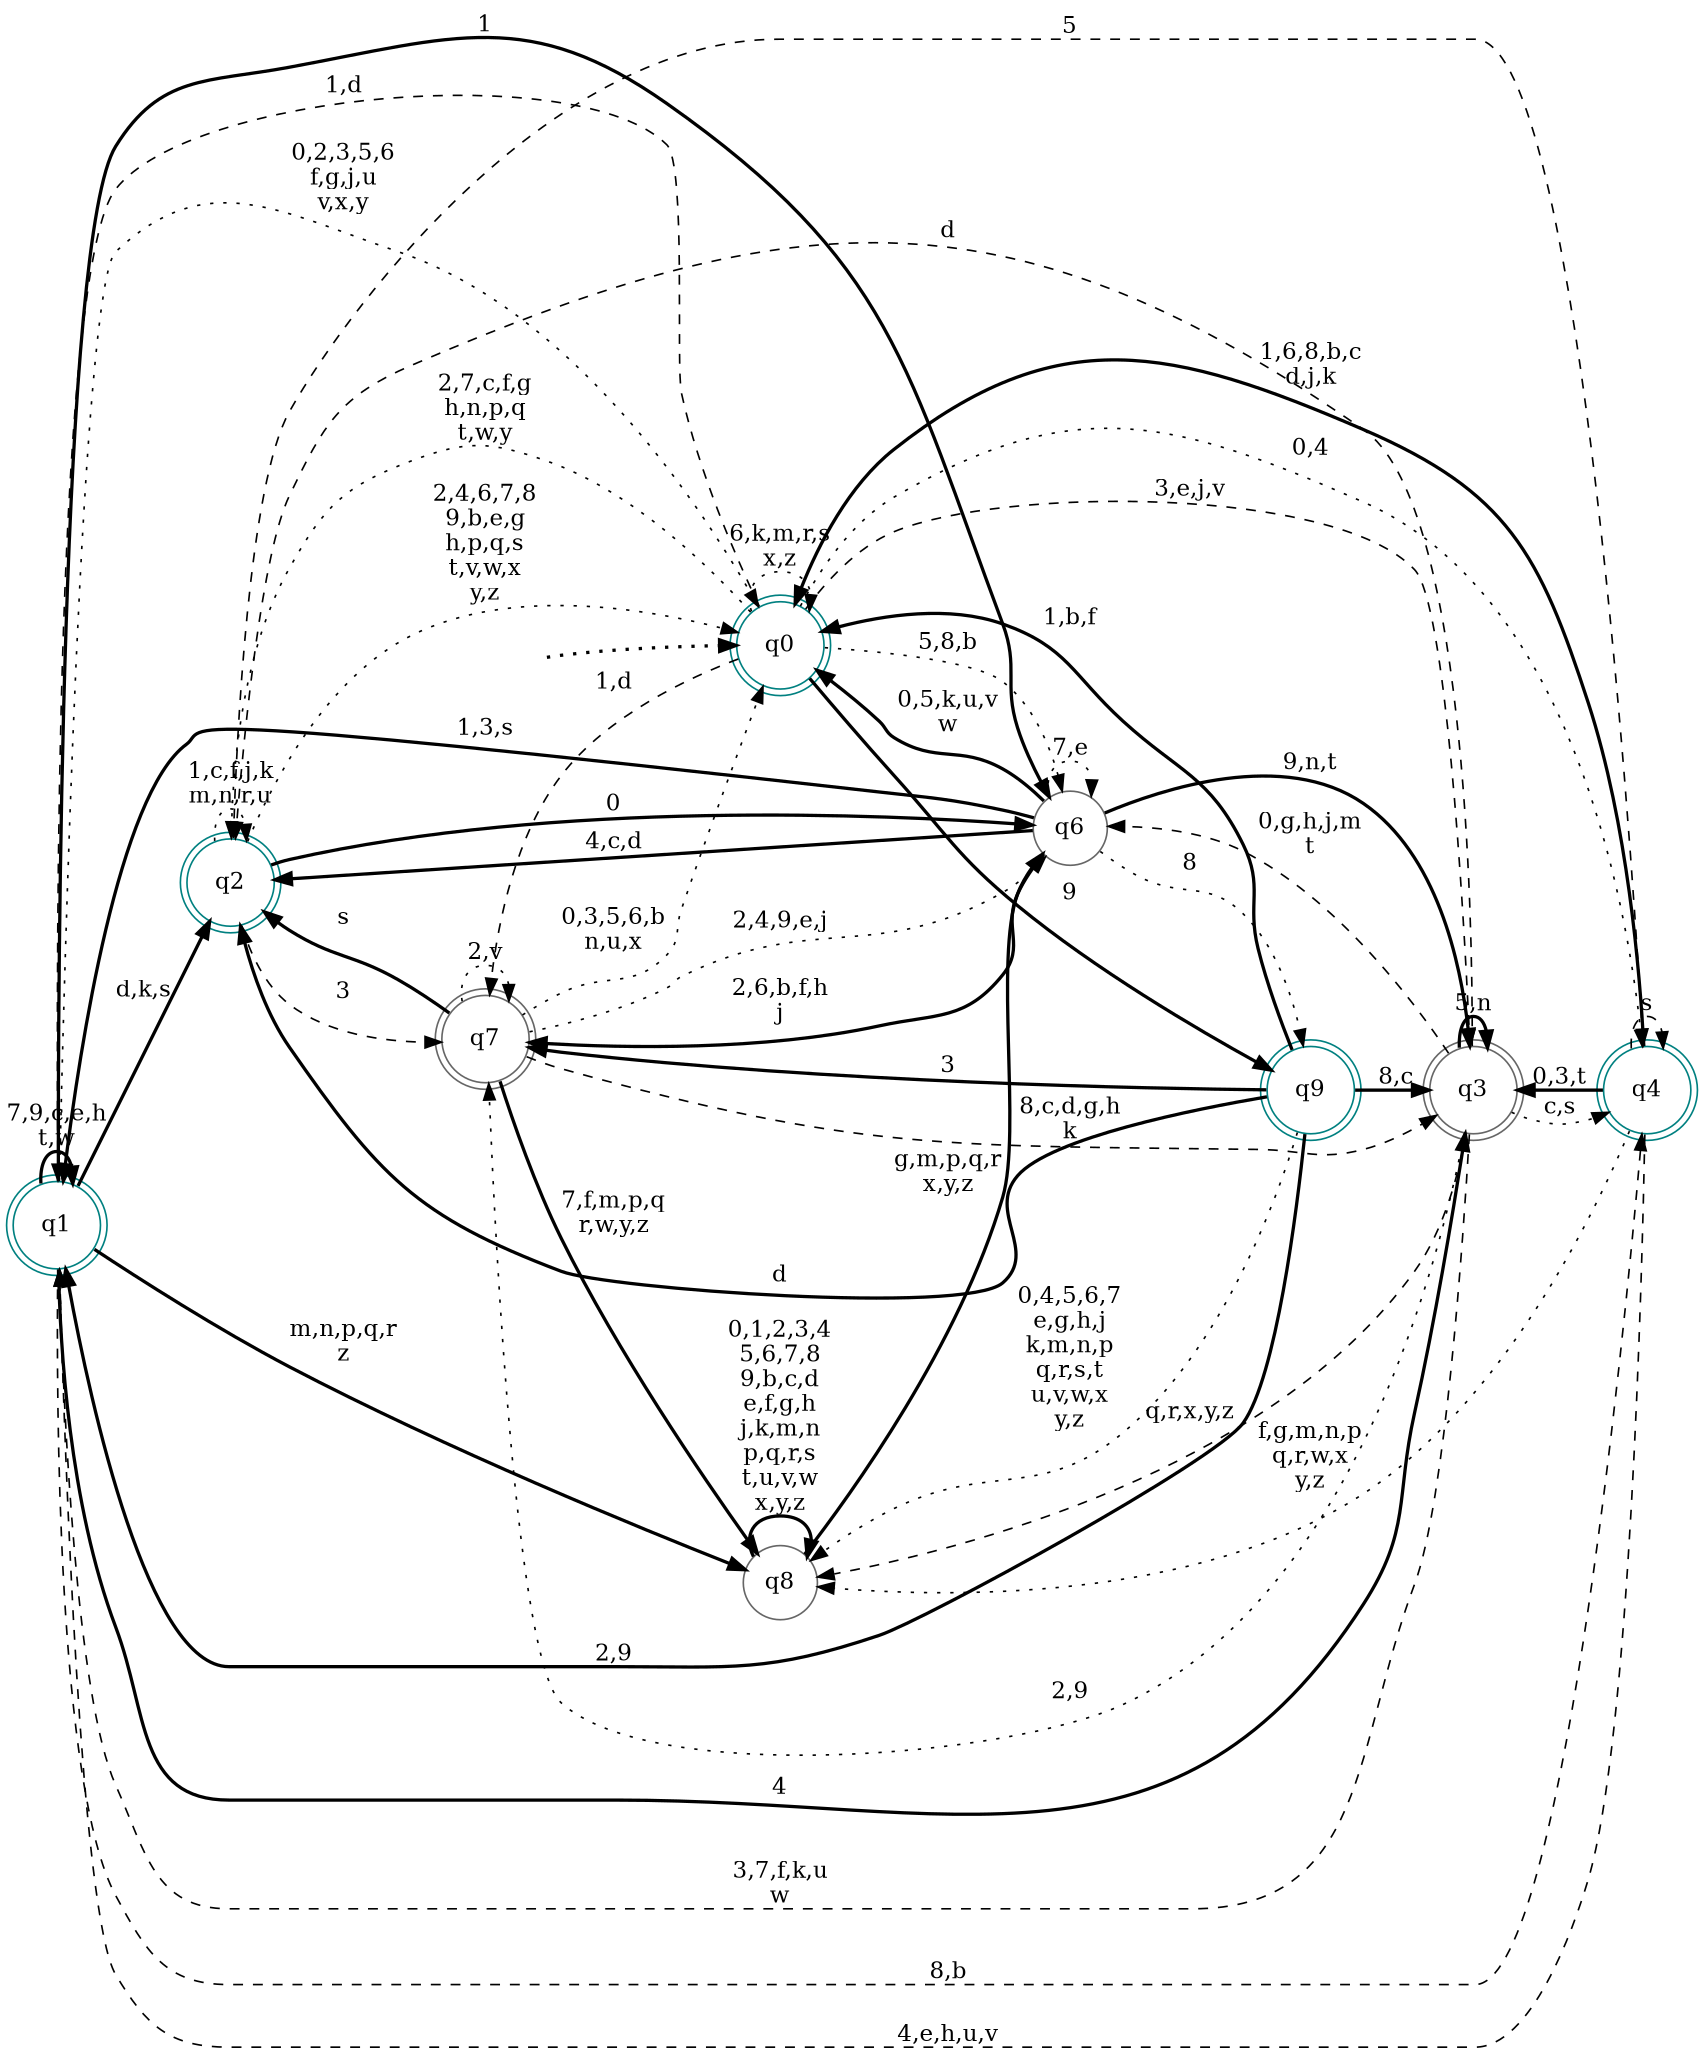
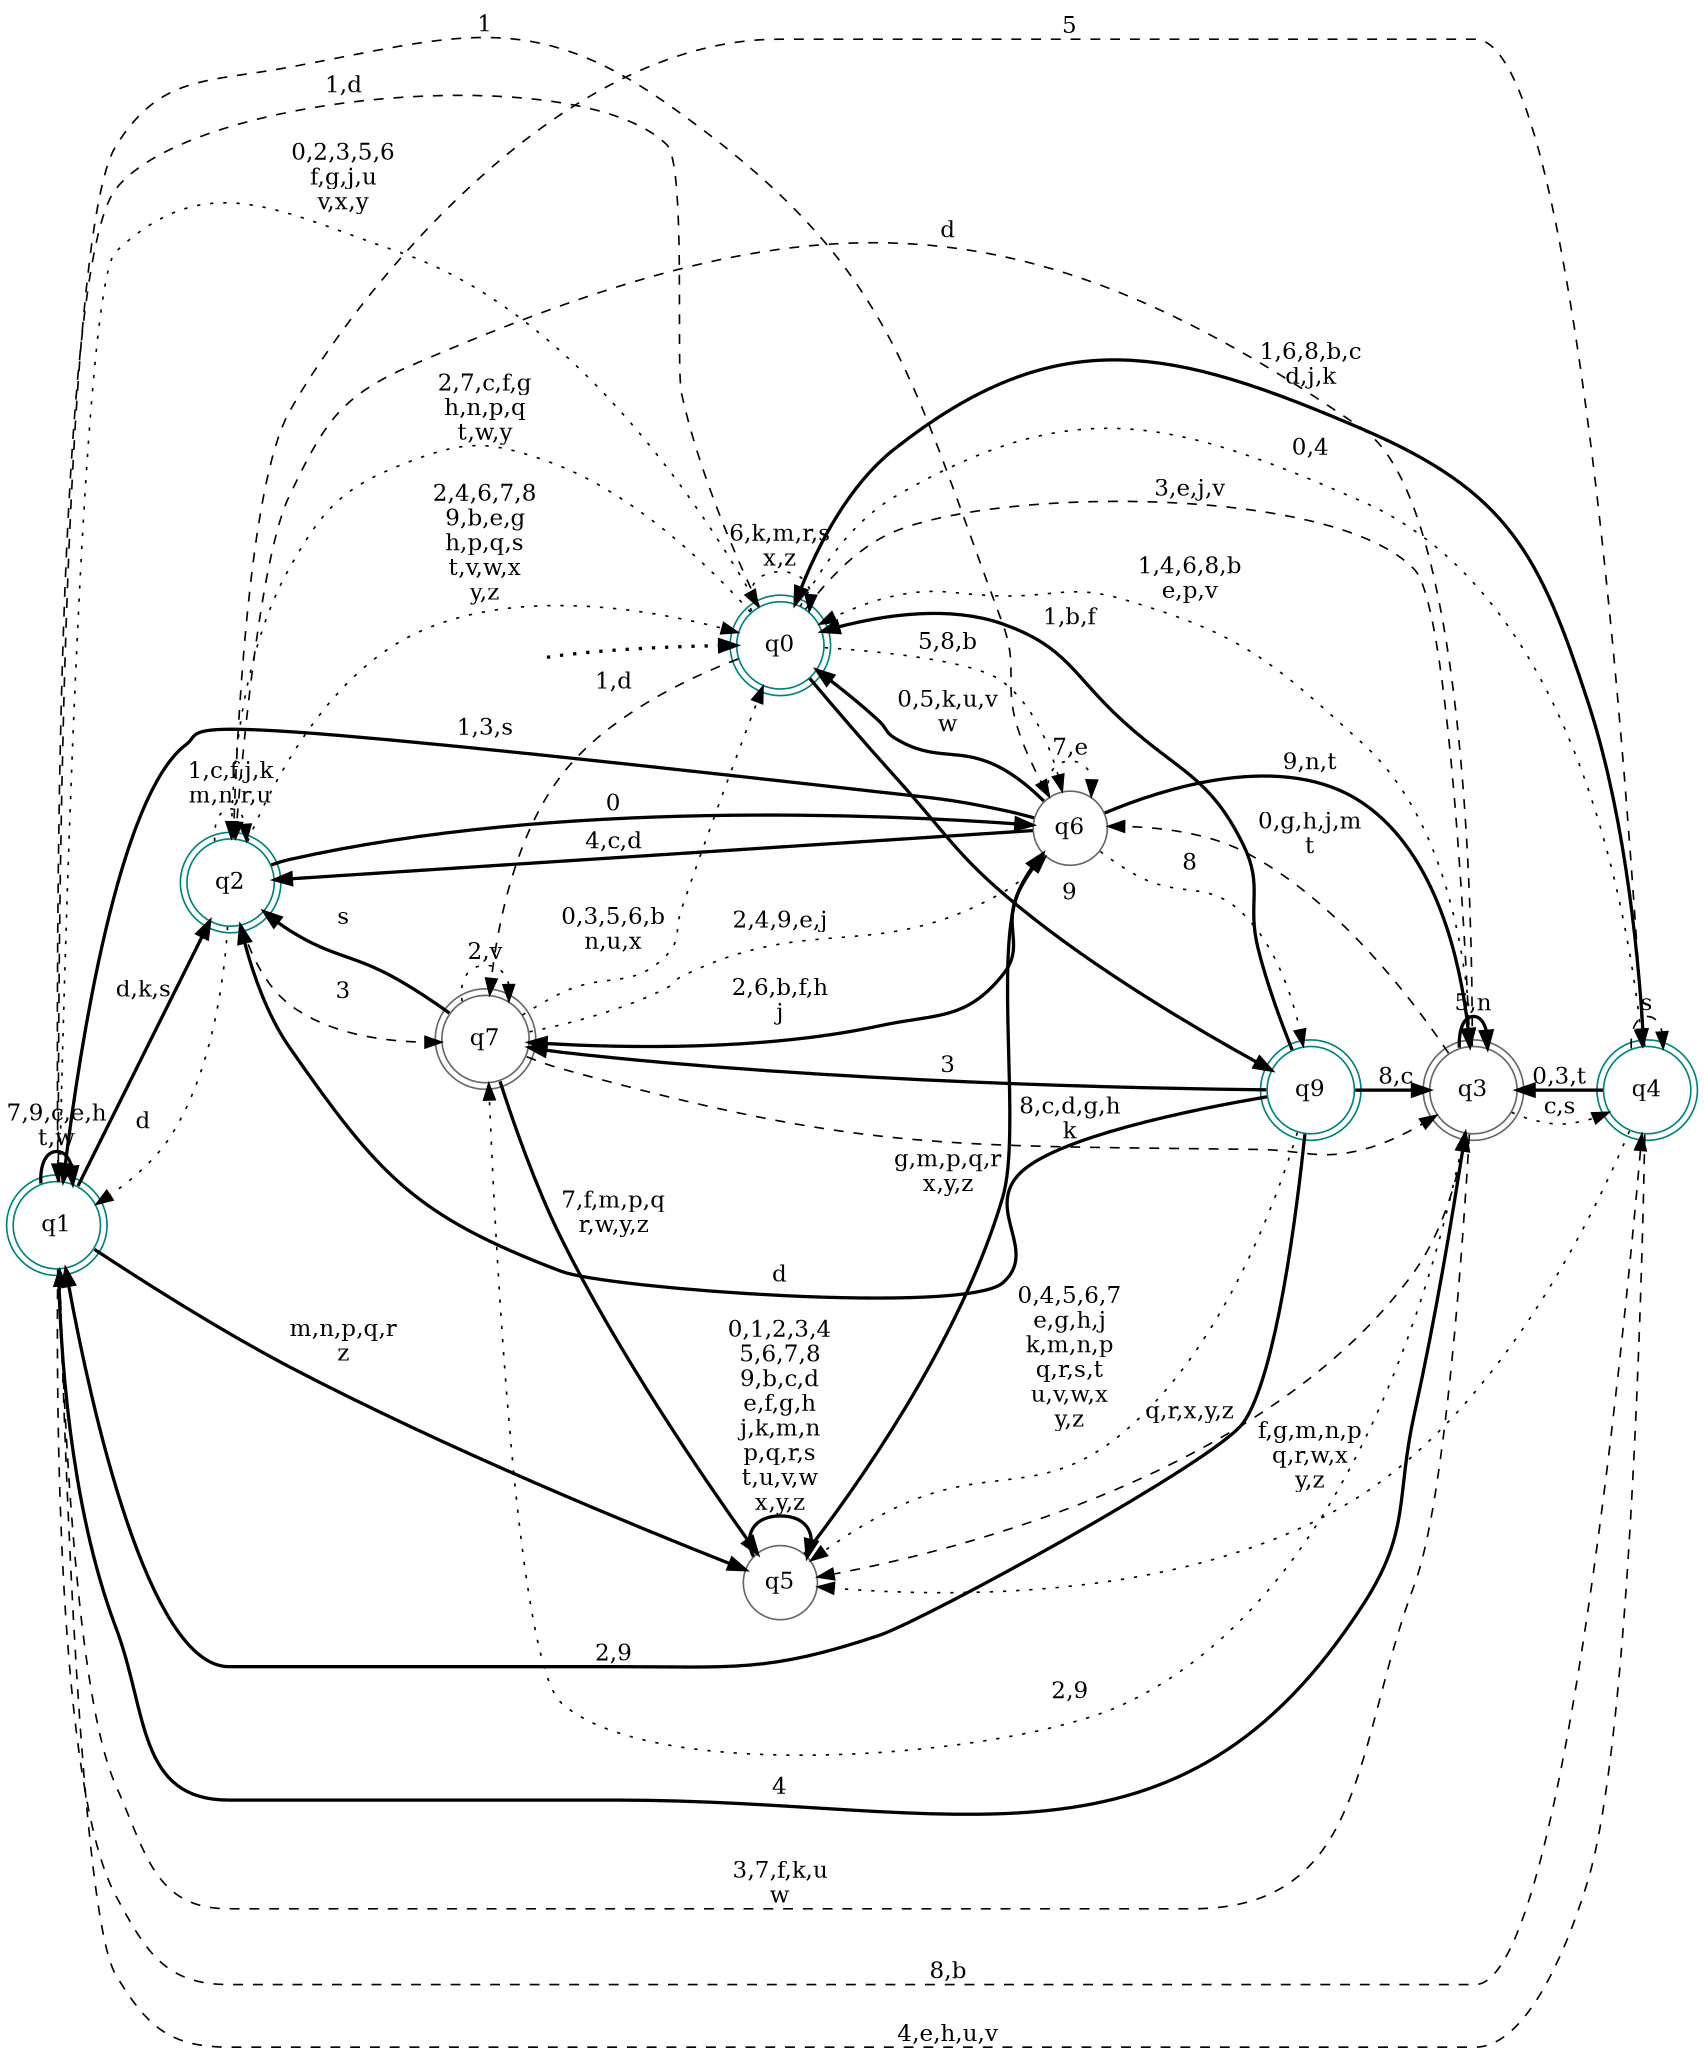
edge "q1" -> "q6": style bold -> dashed
edge "q3" -> "q0": added, label "1,4,6,8,b e,p,v"
edge "q2" -> "q1": added, label "d"
node "q8": label "q8" -> "q5"
